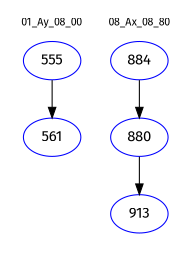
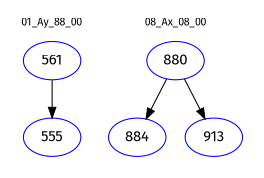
cluster "01_Ay_08_00": label "01_Ay_08_00" -> "01_Ay_88_00"
cluster "08_Ax_08_80": label "08_Ax_08_80" -> "08_Ax_08_00"
edge "555" -> "561": reversed
edge "884" -> "880": reversed
